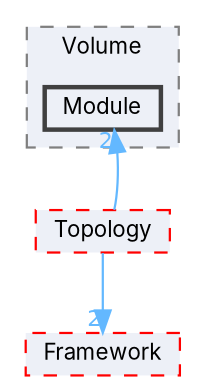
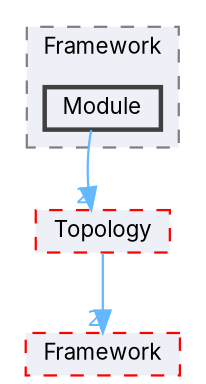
cluster "Volume": label "Volume" -> "Framework"
edge "Topology" -> "Module": reversed
